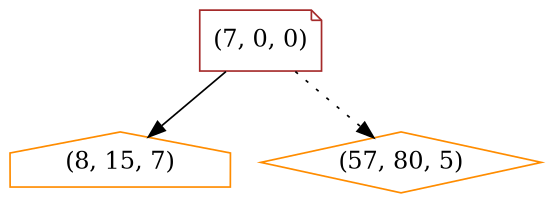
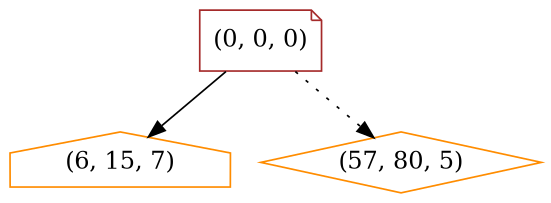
node "(7, 0, 0)": label "(7, 0, 0)" -> "(0, 0, 0)"
node "(8, 15, 7)": label "(8, 15, 7)" -> "(6, 15, 7)"
